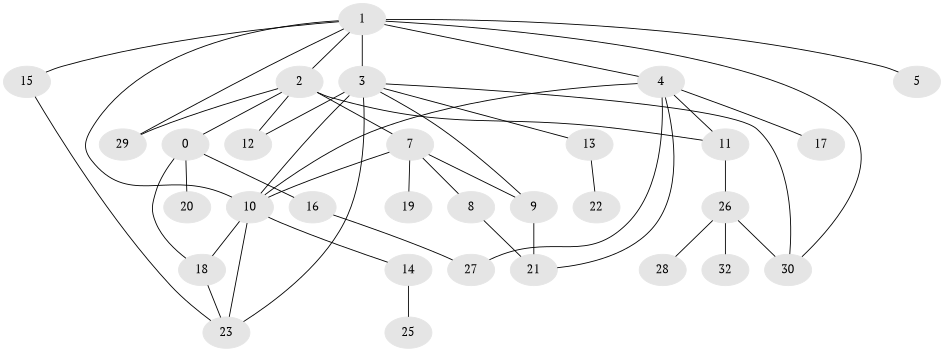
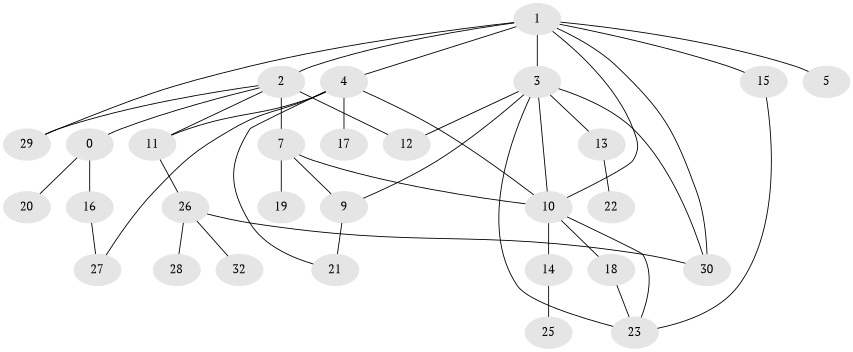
node "8": removed
edge "0" -- "18": removed
